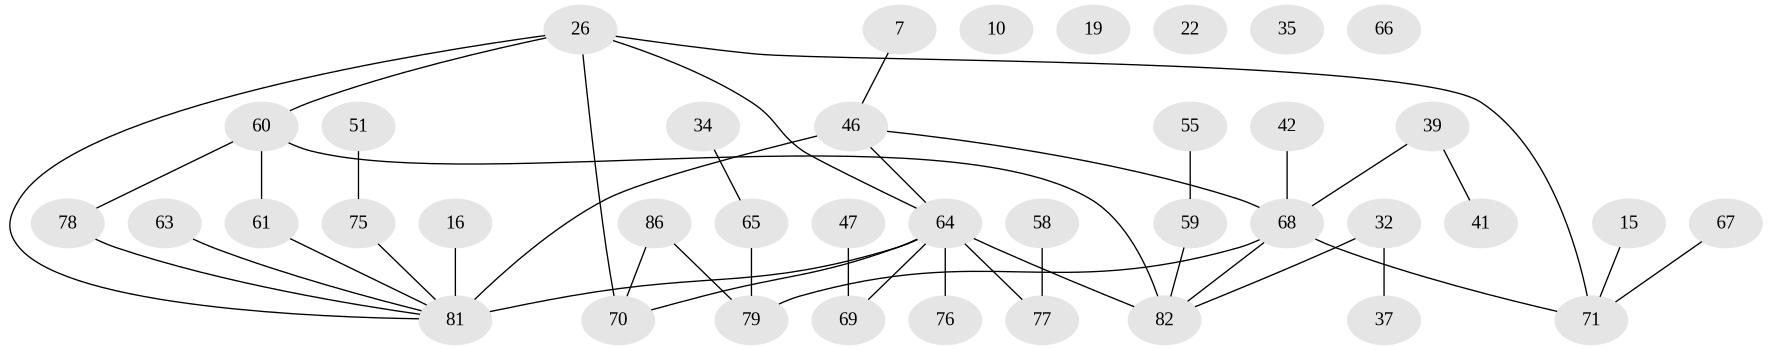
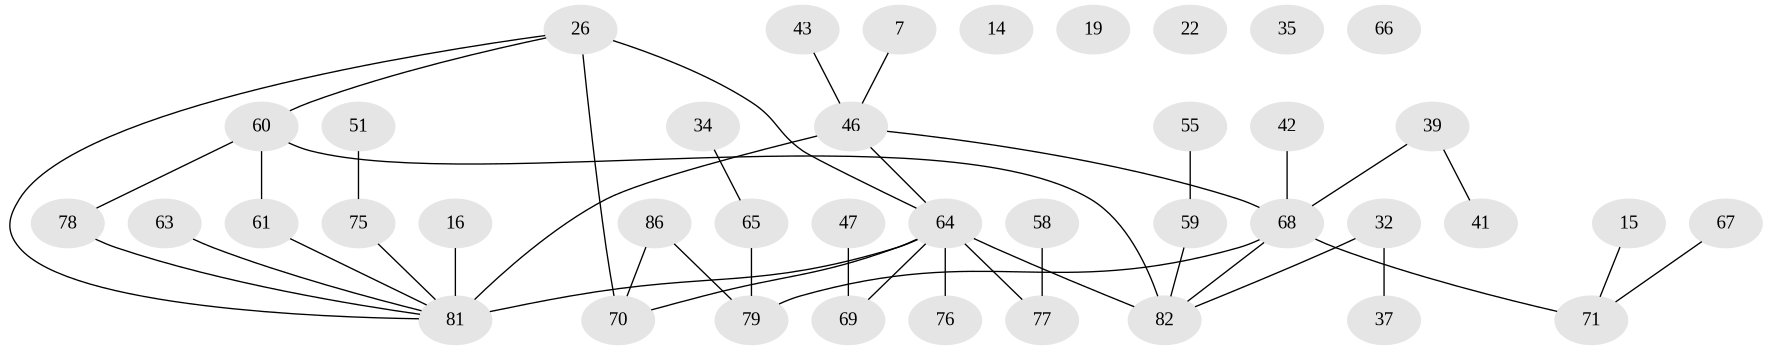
node "43": added
node "10": label "10" -> "14"
edge "26" -- "71": removed
